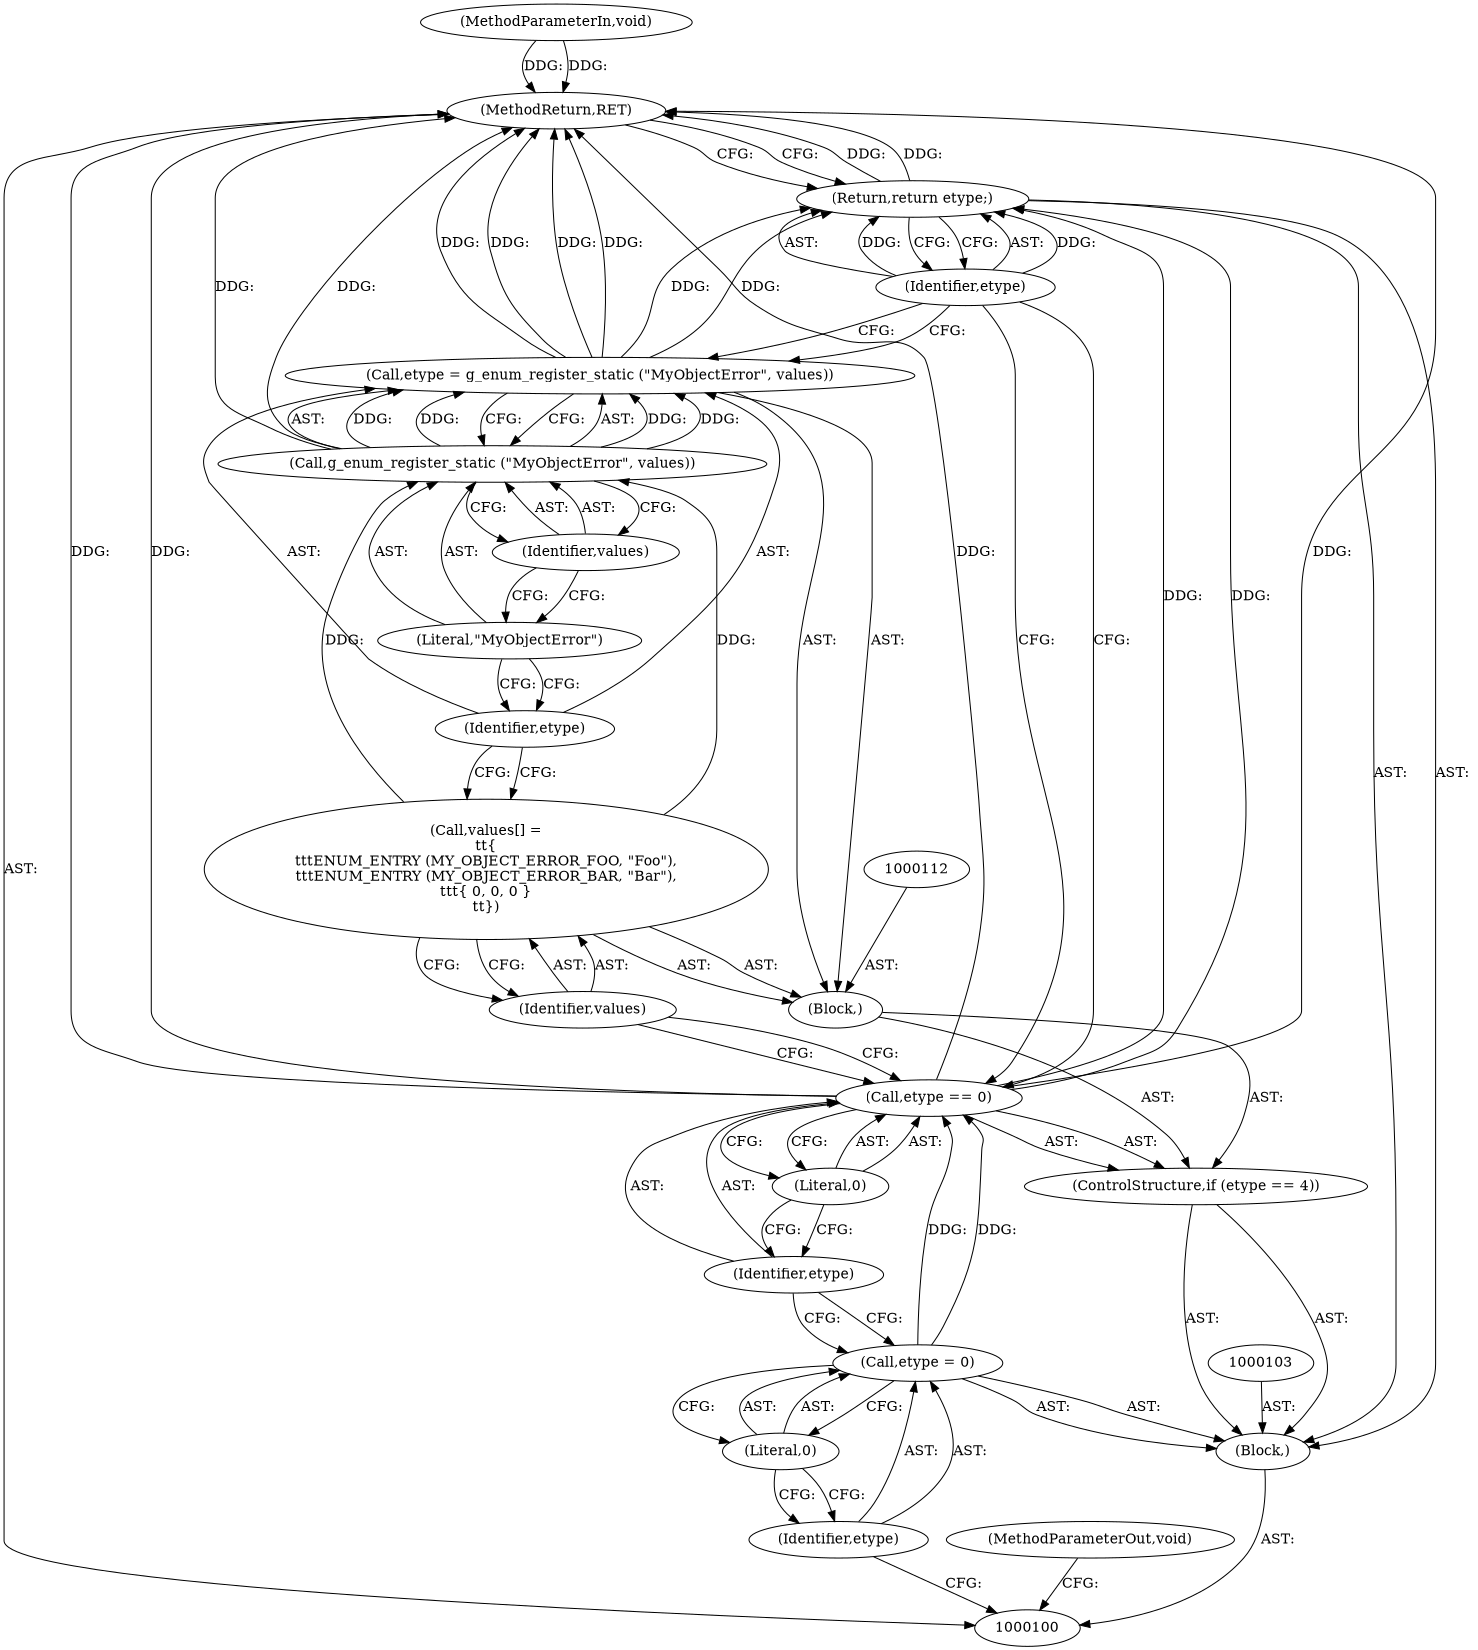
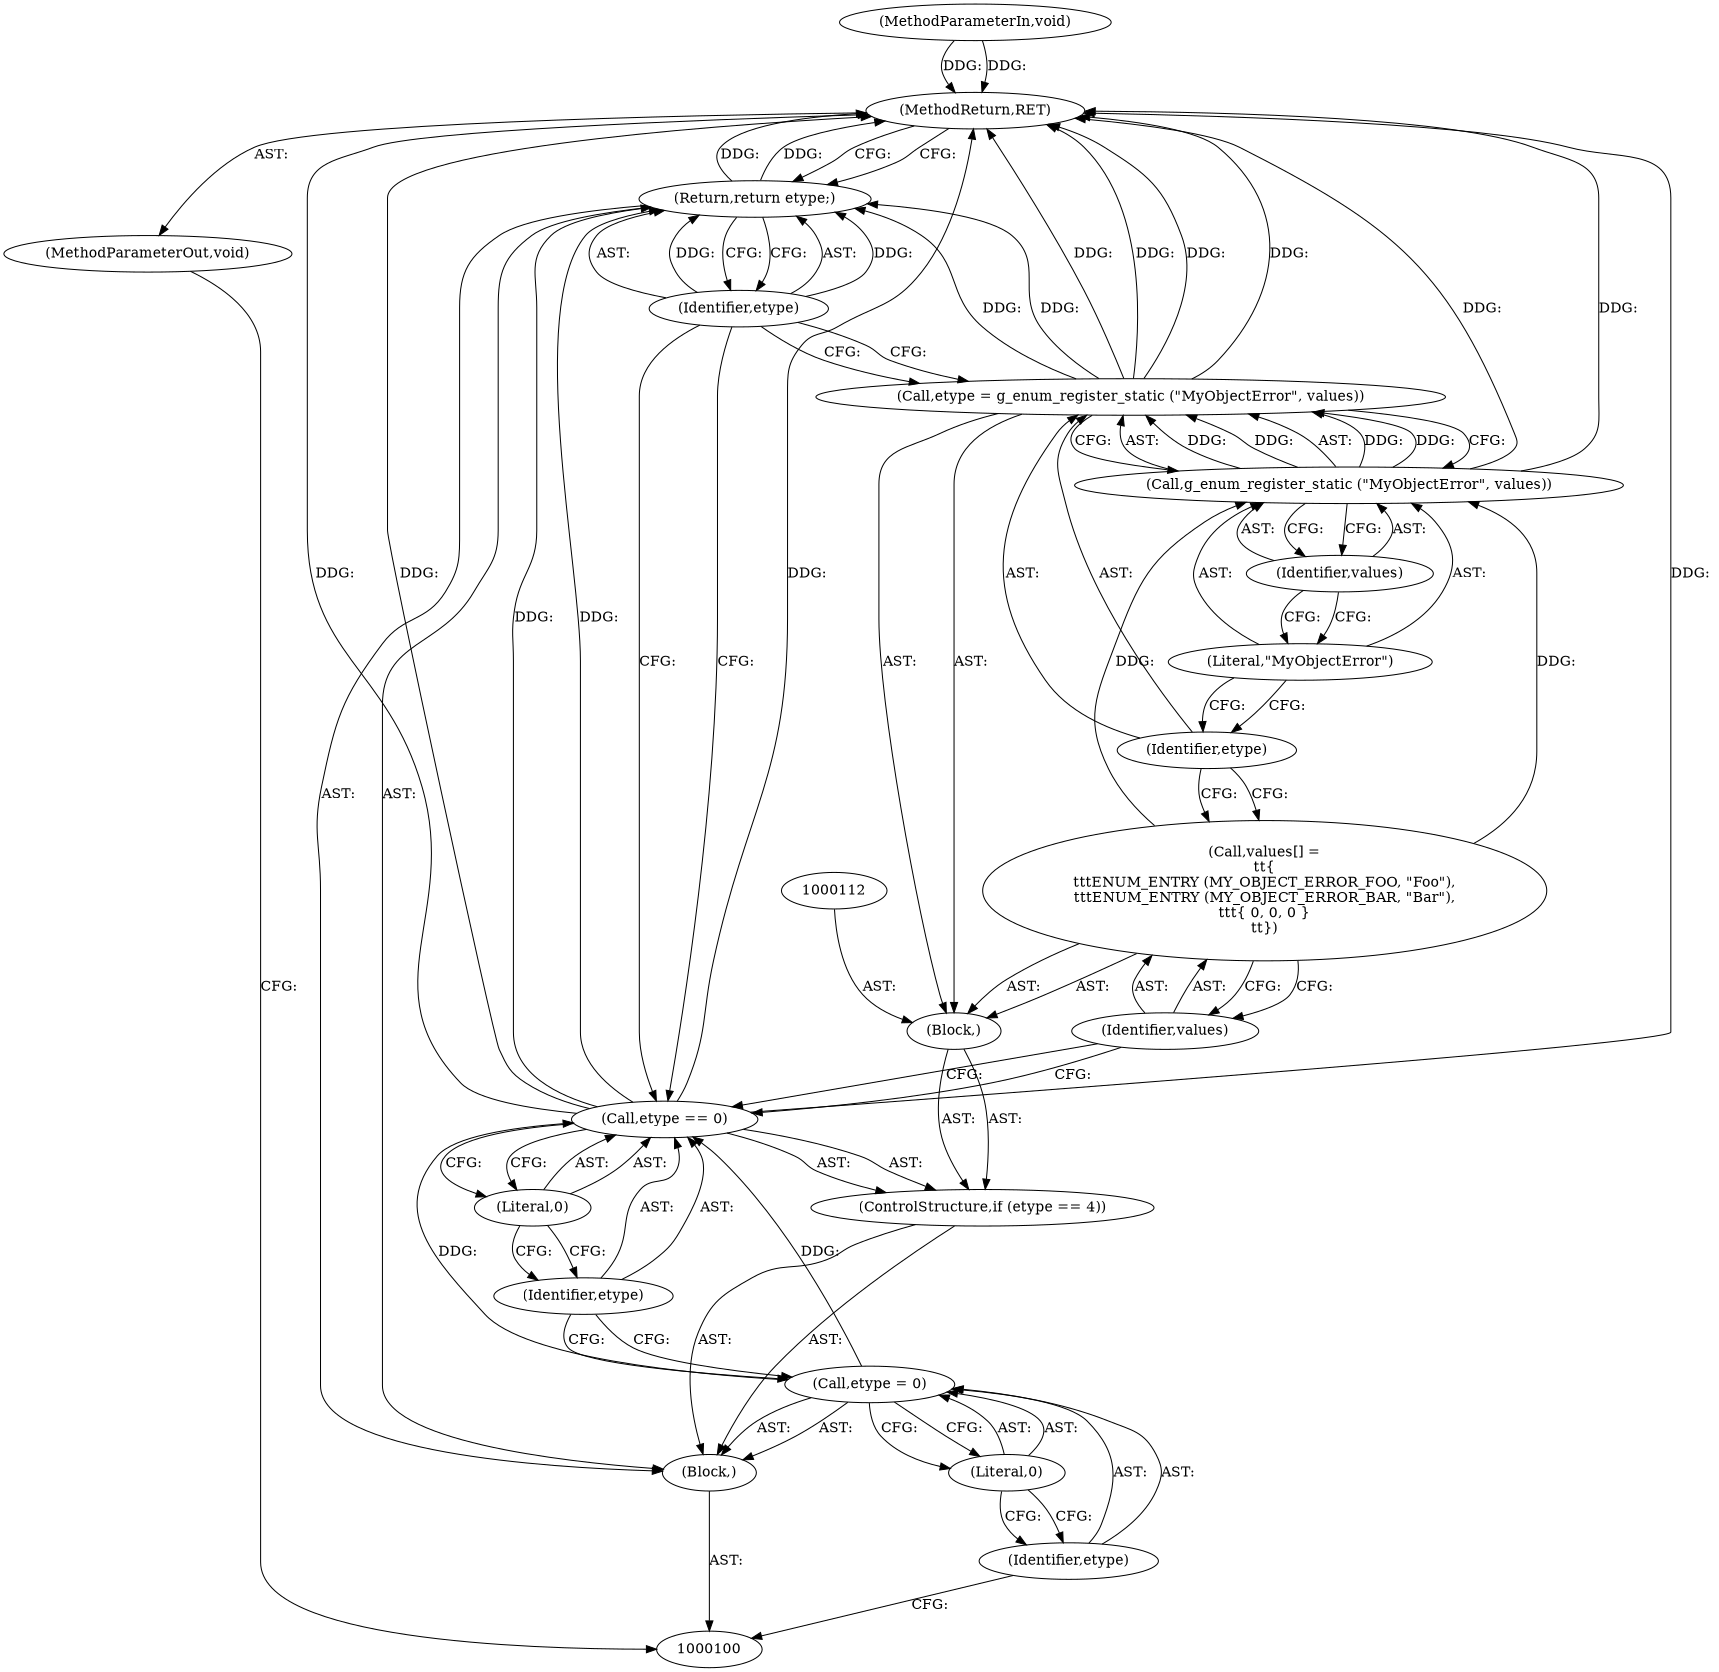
edge "(MethodReturn,RET)" -> "1000100": now "(MethodReturn,RET)" -> "(MethodParameterOut,void)"
node "1000103": removed
